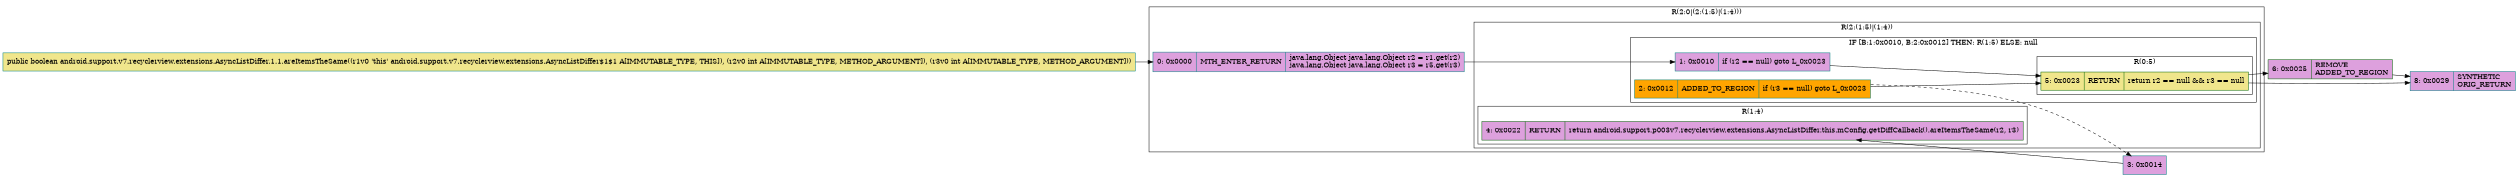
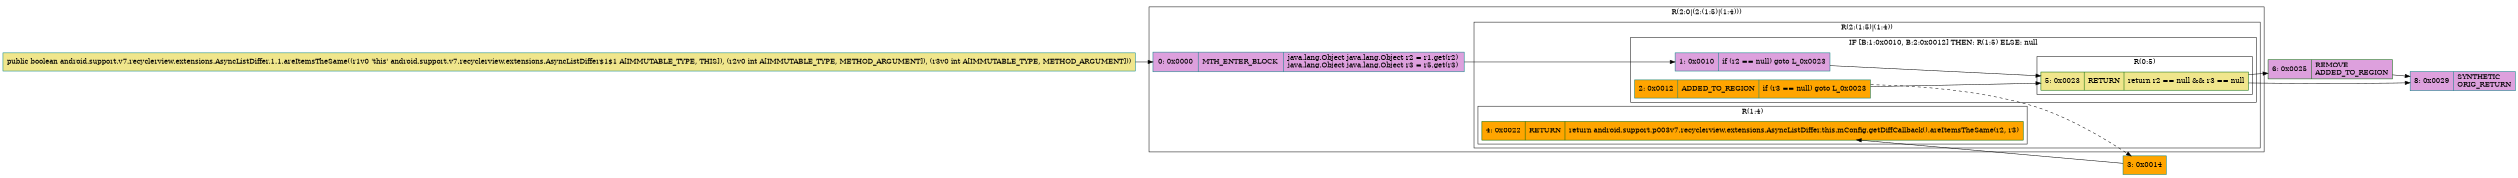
node "0: 0x0000": text "MTH_ENTER_RETURN" -> "MTH_ENTER_BLOCK"
node "4: 0x0022": fillcolor plum -> orange
node "3: 0x0014": fillcolor plum -> orange
